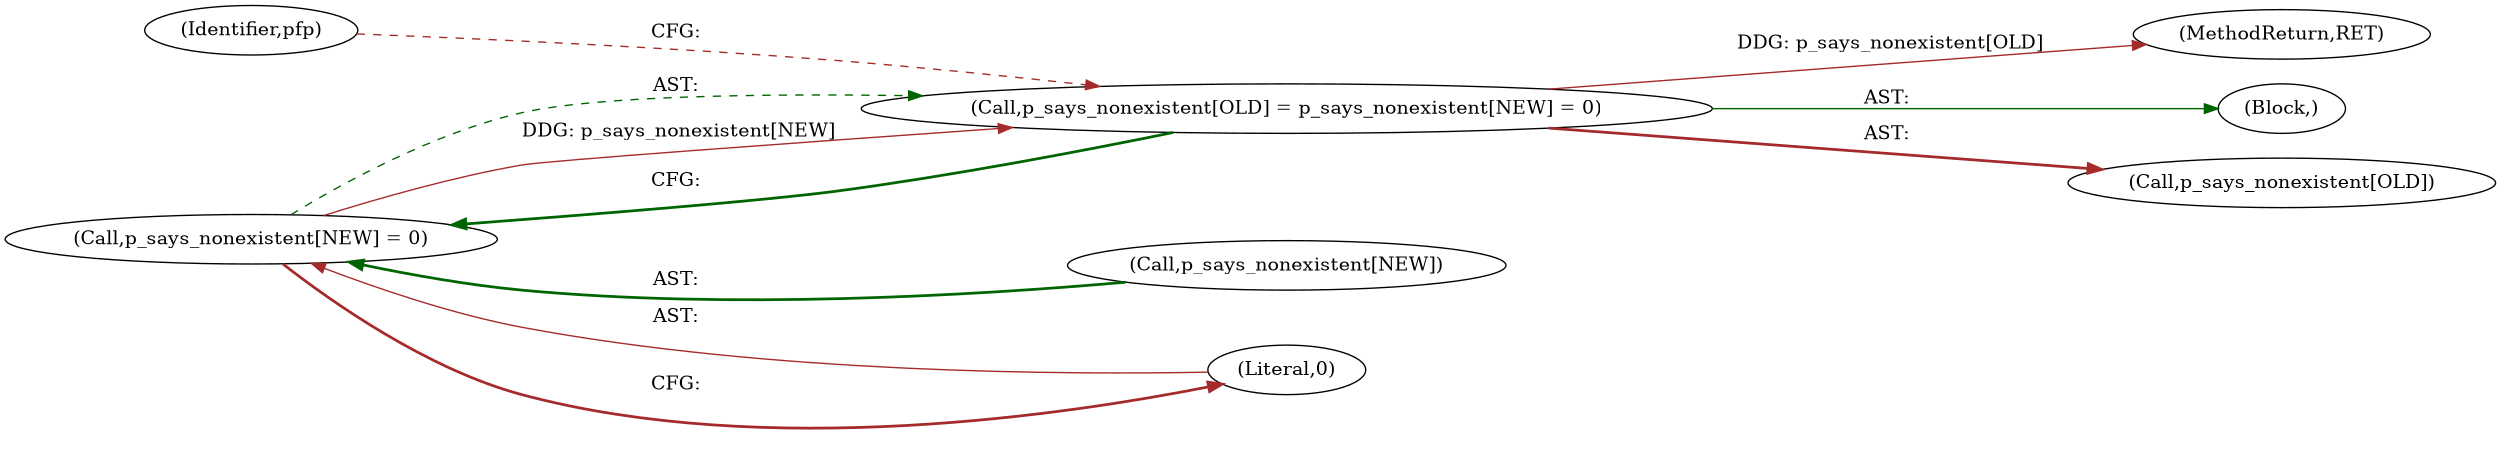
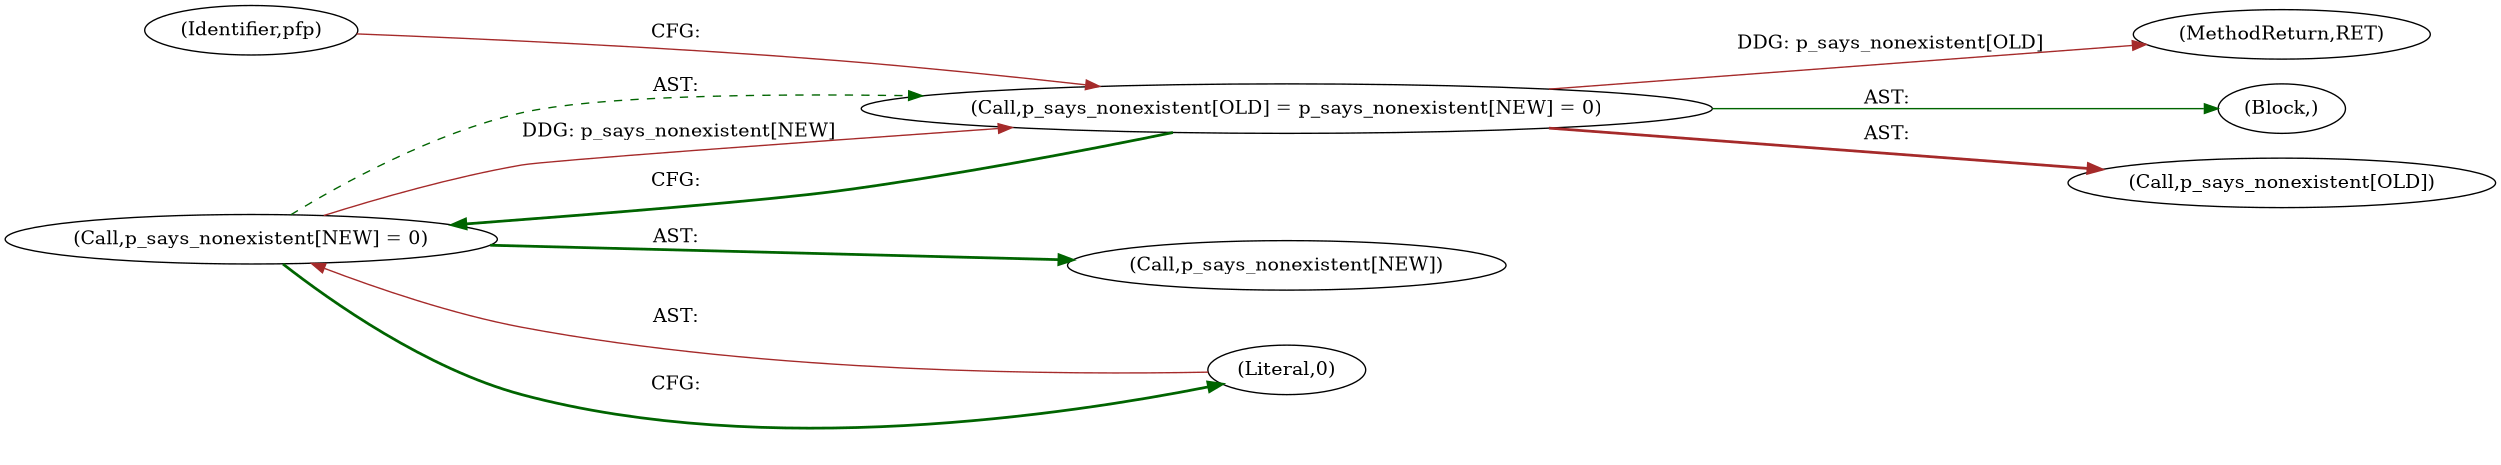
edge "(Identifier,pfp)" -> "(Call,p_says_nonexistent[OLD] = p_says_nonexistent[NEW] = 0)": style dashed -> solid
edge "(Call,p_says_nonexistent[NEW])" -> "(Call,p_says_nonexistent[NEW] = 0)": reversed
edge "(Call,p_says_nonexistent[NEW] = 0)" -> "(Literal,0)": color brown -> darkgreen
